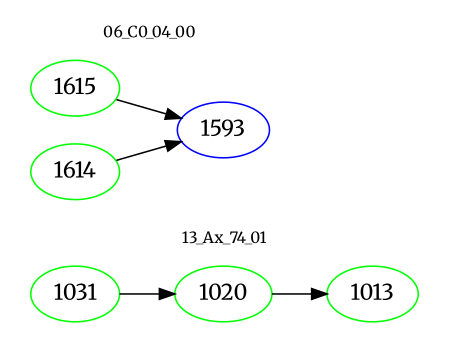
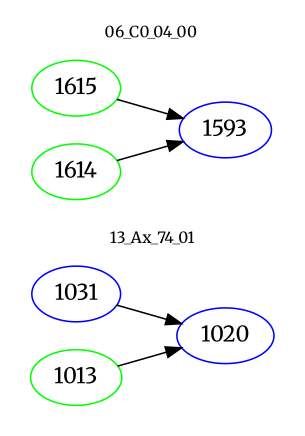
node "1031": color green -> blue
node "1020": color green -> blue
edge "1020" -> "1013": reversed
